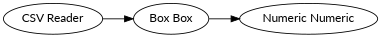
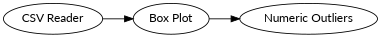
node "Box Box": label "Box Box" -> "Box Plot"
node "Numeric Numeric": label "Numeric Numeric" -> "Numeric Outliers"
